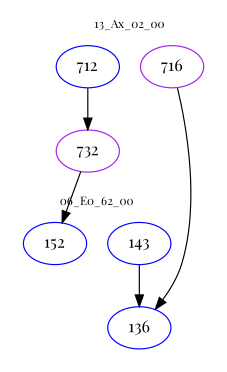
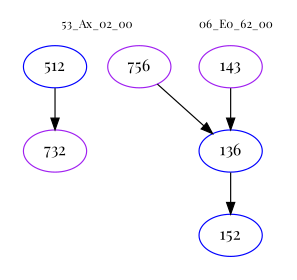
cluster "13_Ax_02_00": label "13_Ax_02_00" -> "53_Ax_02_00"
node "712": label "712" -> "512"
node "716": label "716" -> "756"
edge "732" -> "152": now "136" -> "152"
node "143": color blue -> purple
